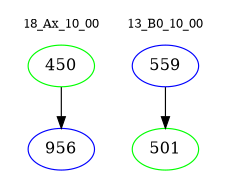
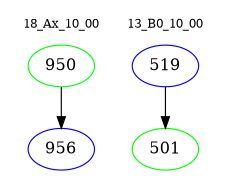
node "450": label "450" -> "950"
node "559": label "559" -> "519"
